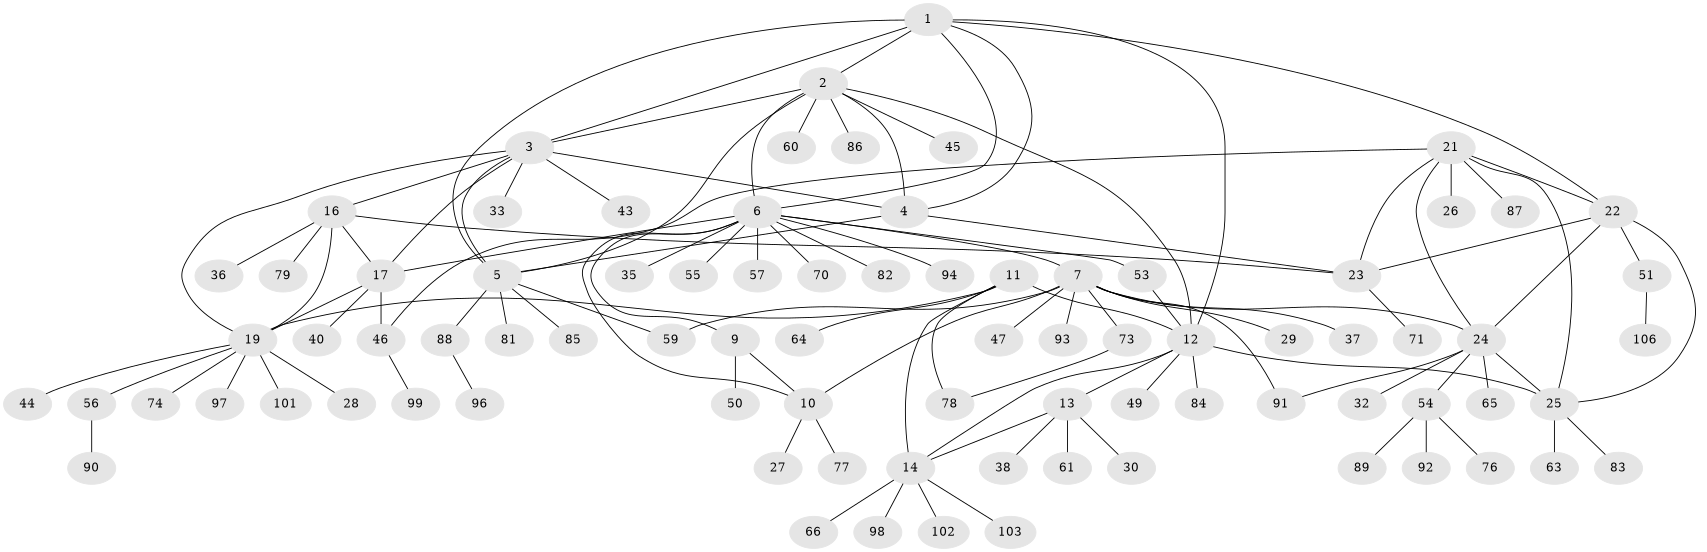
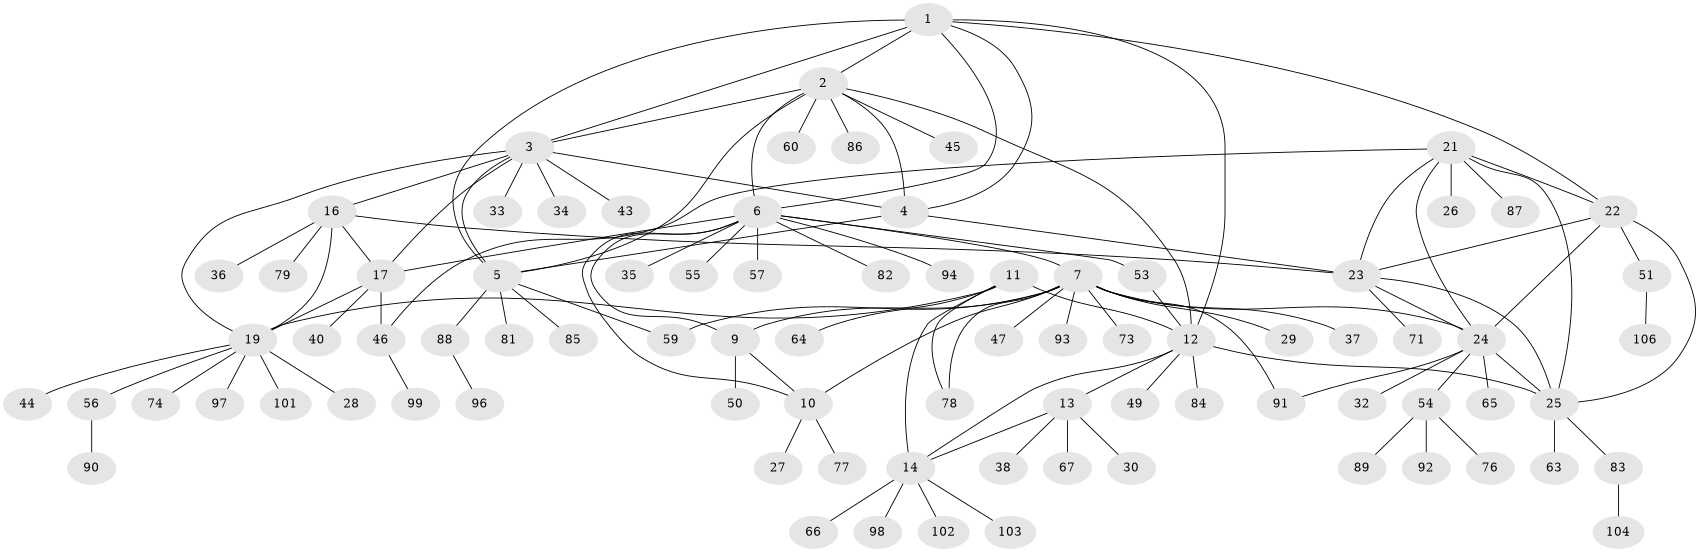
node "34": added
node "70": removed
edge "23" -- "25": added
edge "7" -- "9": added
edge "23" -- "24": added
edge "73" -- "78": now "7" -- "78"
node "61": label "61" -> "67"
node "104": added
